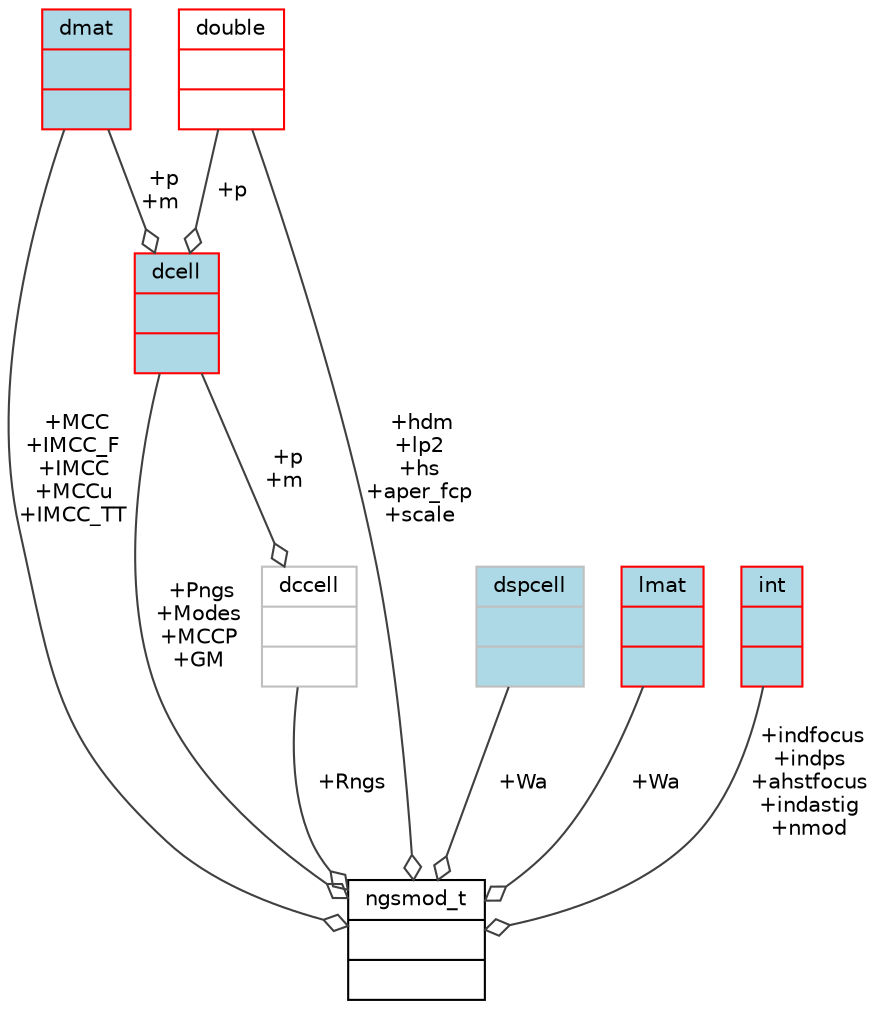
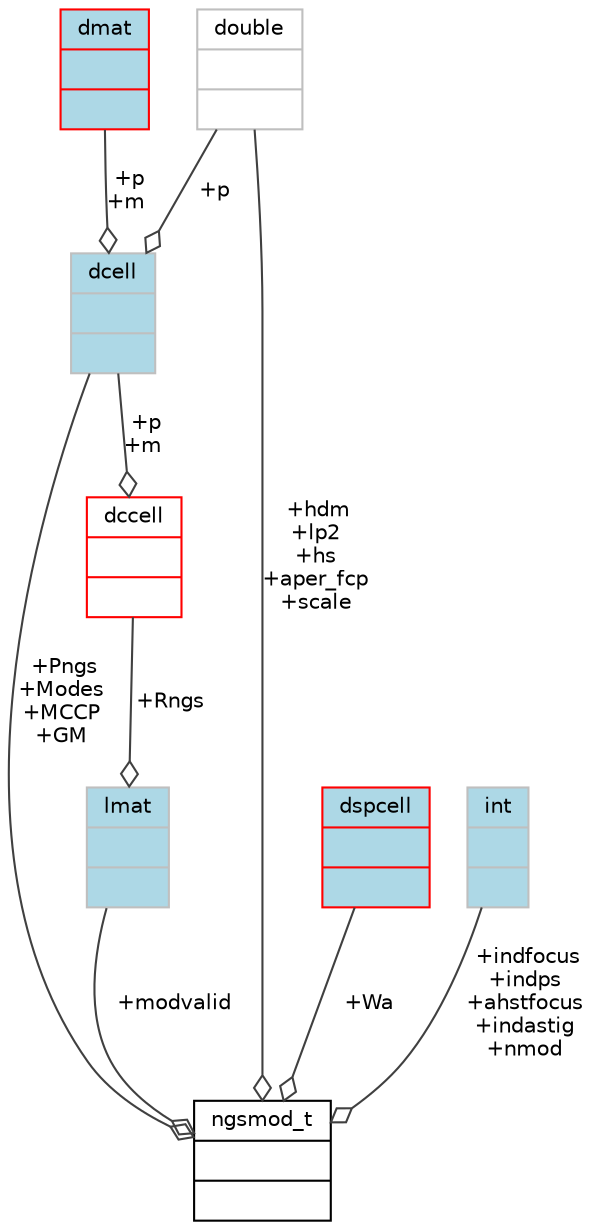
node "double": color red -> grey75
node "dcell": color red -> grey75
edge "dmat" -> "ngsmod_t": removed, label "+MCC +IMCC_F +IMCC +MCCu +IMCC_TT"
node "dccell": color grey75 -> red
node "dspcell": color grey75 -> red
node "lmat": color red -> grey75
node "int": color red -> grey75
edge "dccell" -> "ngsmod_t": now "dccell" -> "lmat"
edge "lmat" -> "ngsmod_t": label " +Wa" -> " +modvalid"
